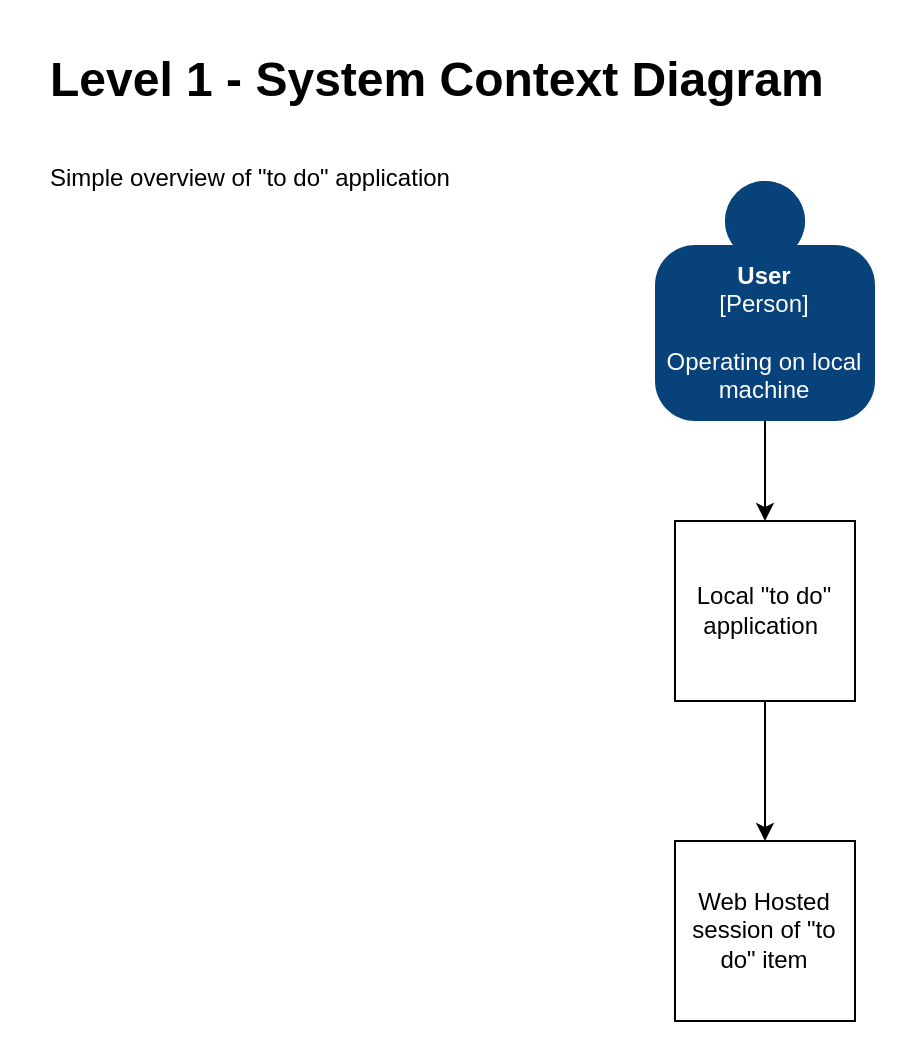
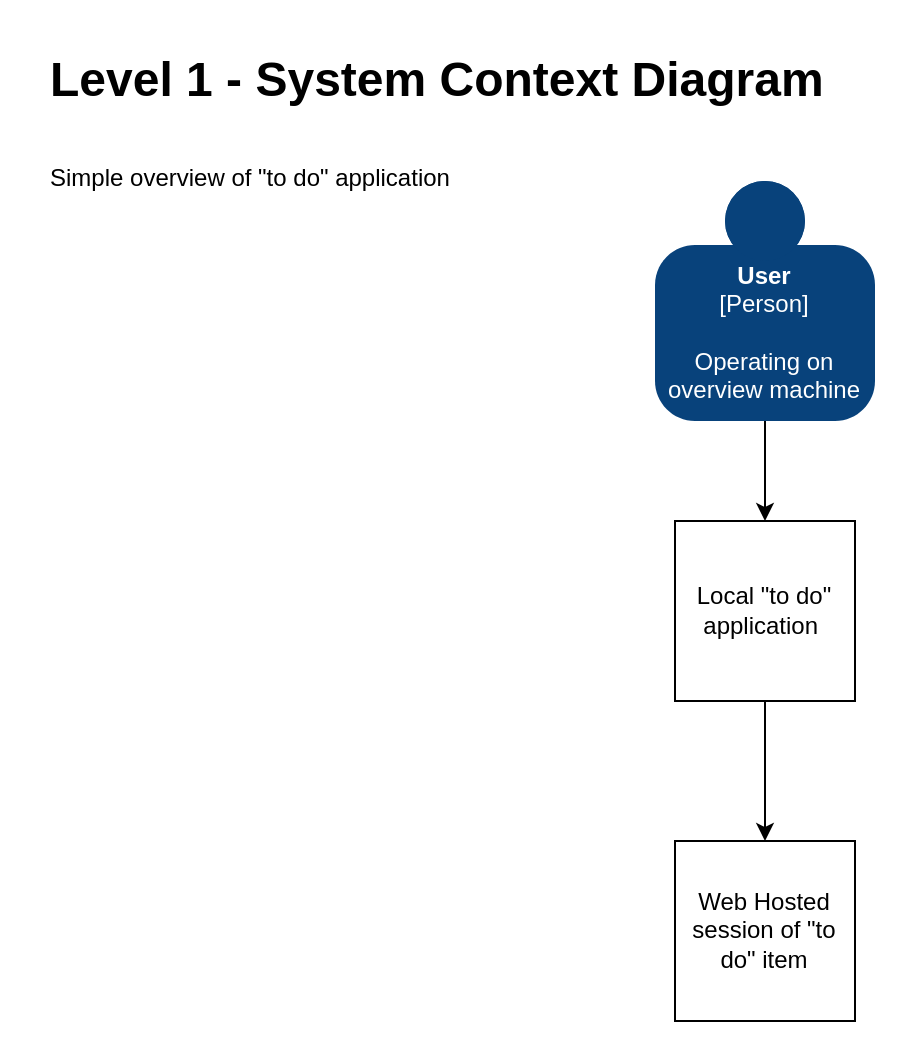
node "User [Person] Operating on local machine": label "User [Person] Operating on local machine" -> "User [Person] Operating on overview machine"
